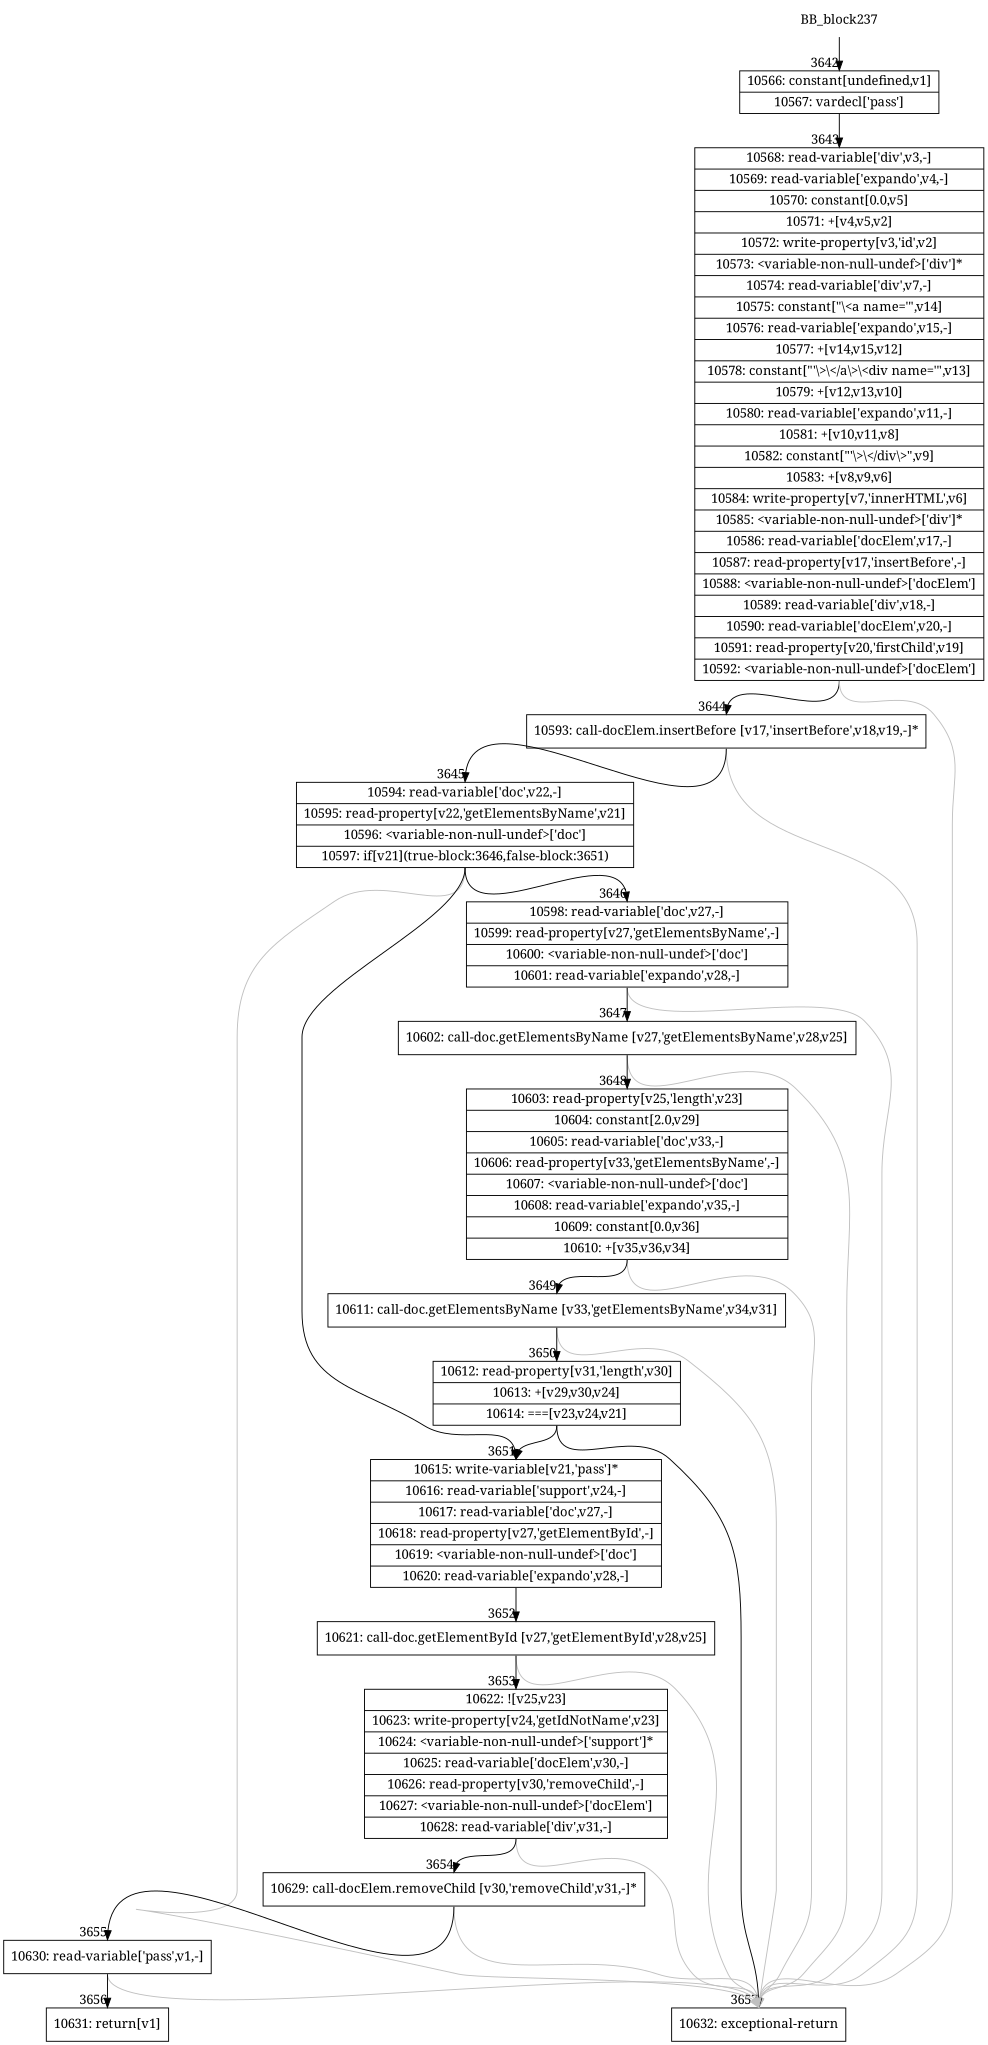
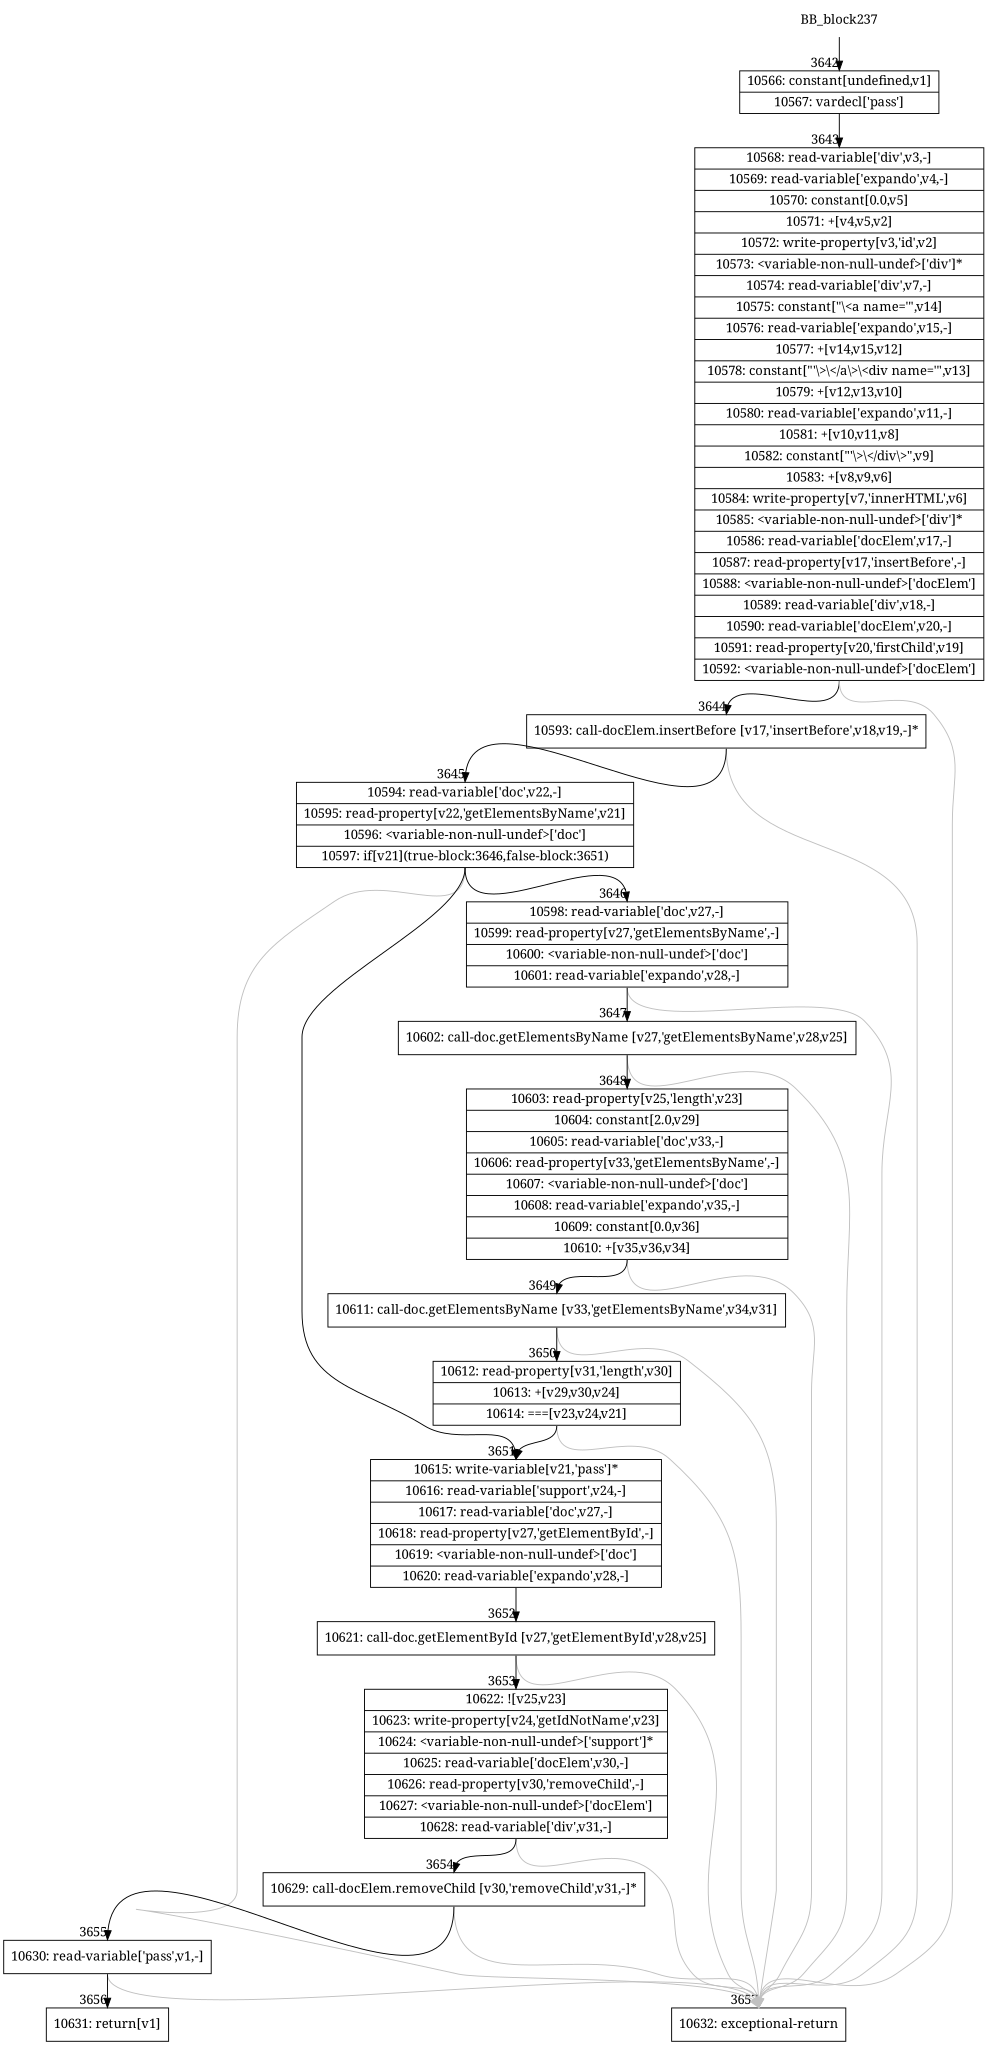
edge "10612: read-property[v31,'length',v30]" -> "10632: exceptional-return": color black -> gray
